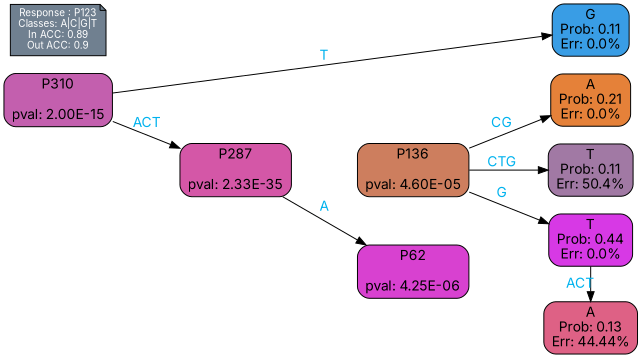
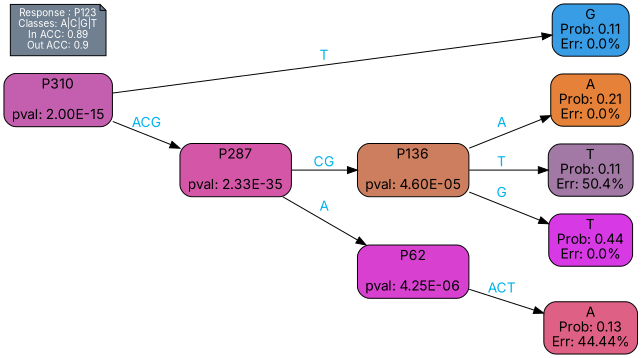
edge "P310 pval: 2.00E-15" -> "P287 pval: 2.33E-35": label "ACT" -> "ACG"
edge "P136 pval: 4.60E-05" -> "A Prob: 0.21 Err: 0.0%": label "CG" -> "A"
edge "P136 pval: 4.60E-05" -> "T Prob: 0.11 Err: 50.4%": label "CTG" -> "T"
edge "P287 pval: 2.33E-35" -> "P136 pval: 4.60E-05": added, label "CG"
edge "T Prob: 0.44 Err: 0.0%" -> "A Prob: 0.13 Err: 44.44%": now "P62 pval: 4.25E-06" -> "A Prob: 0.13 Err: 44.44%"
